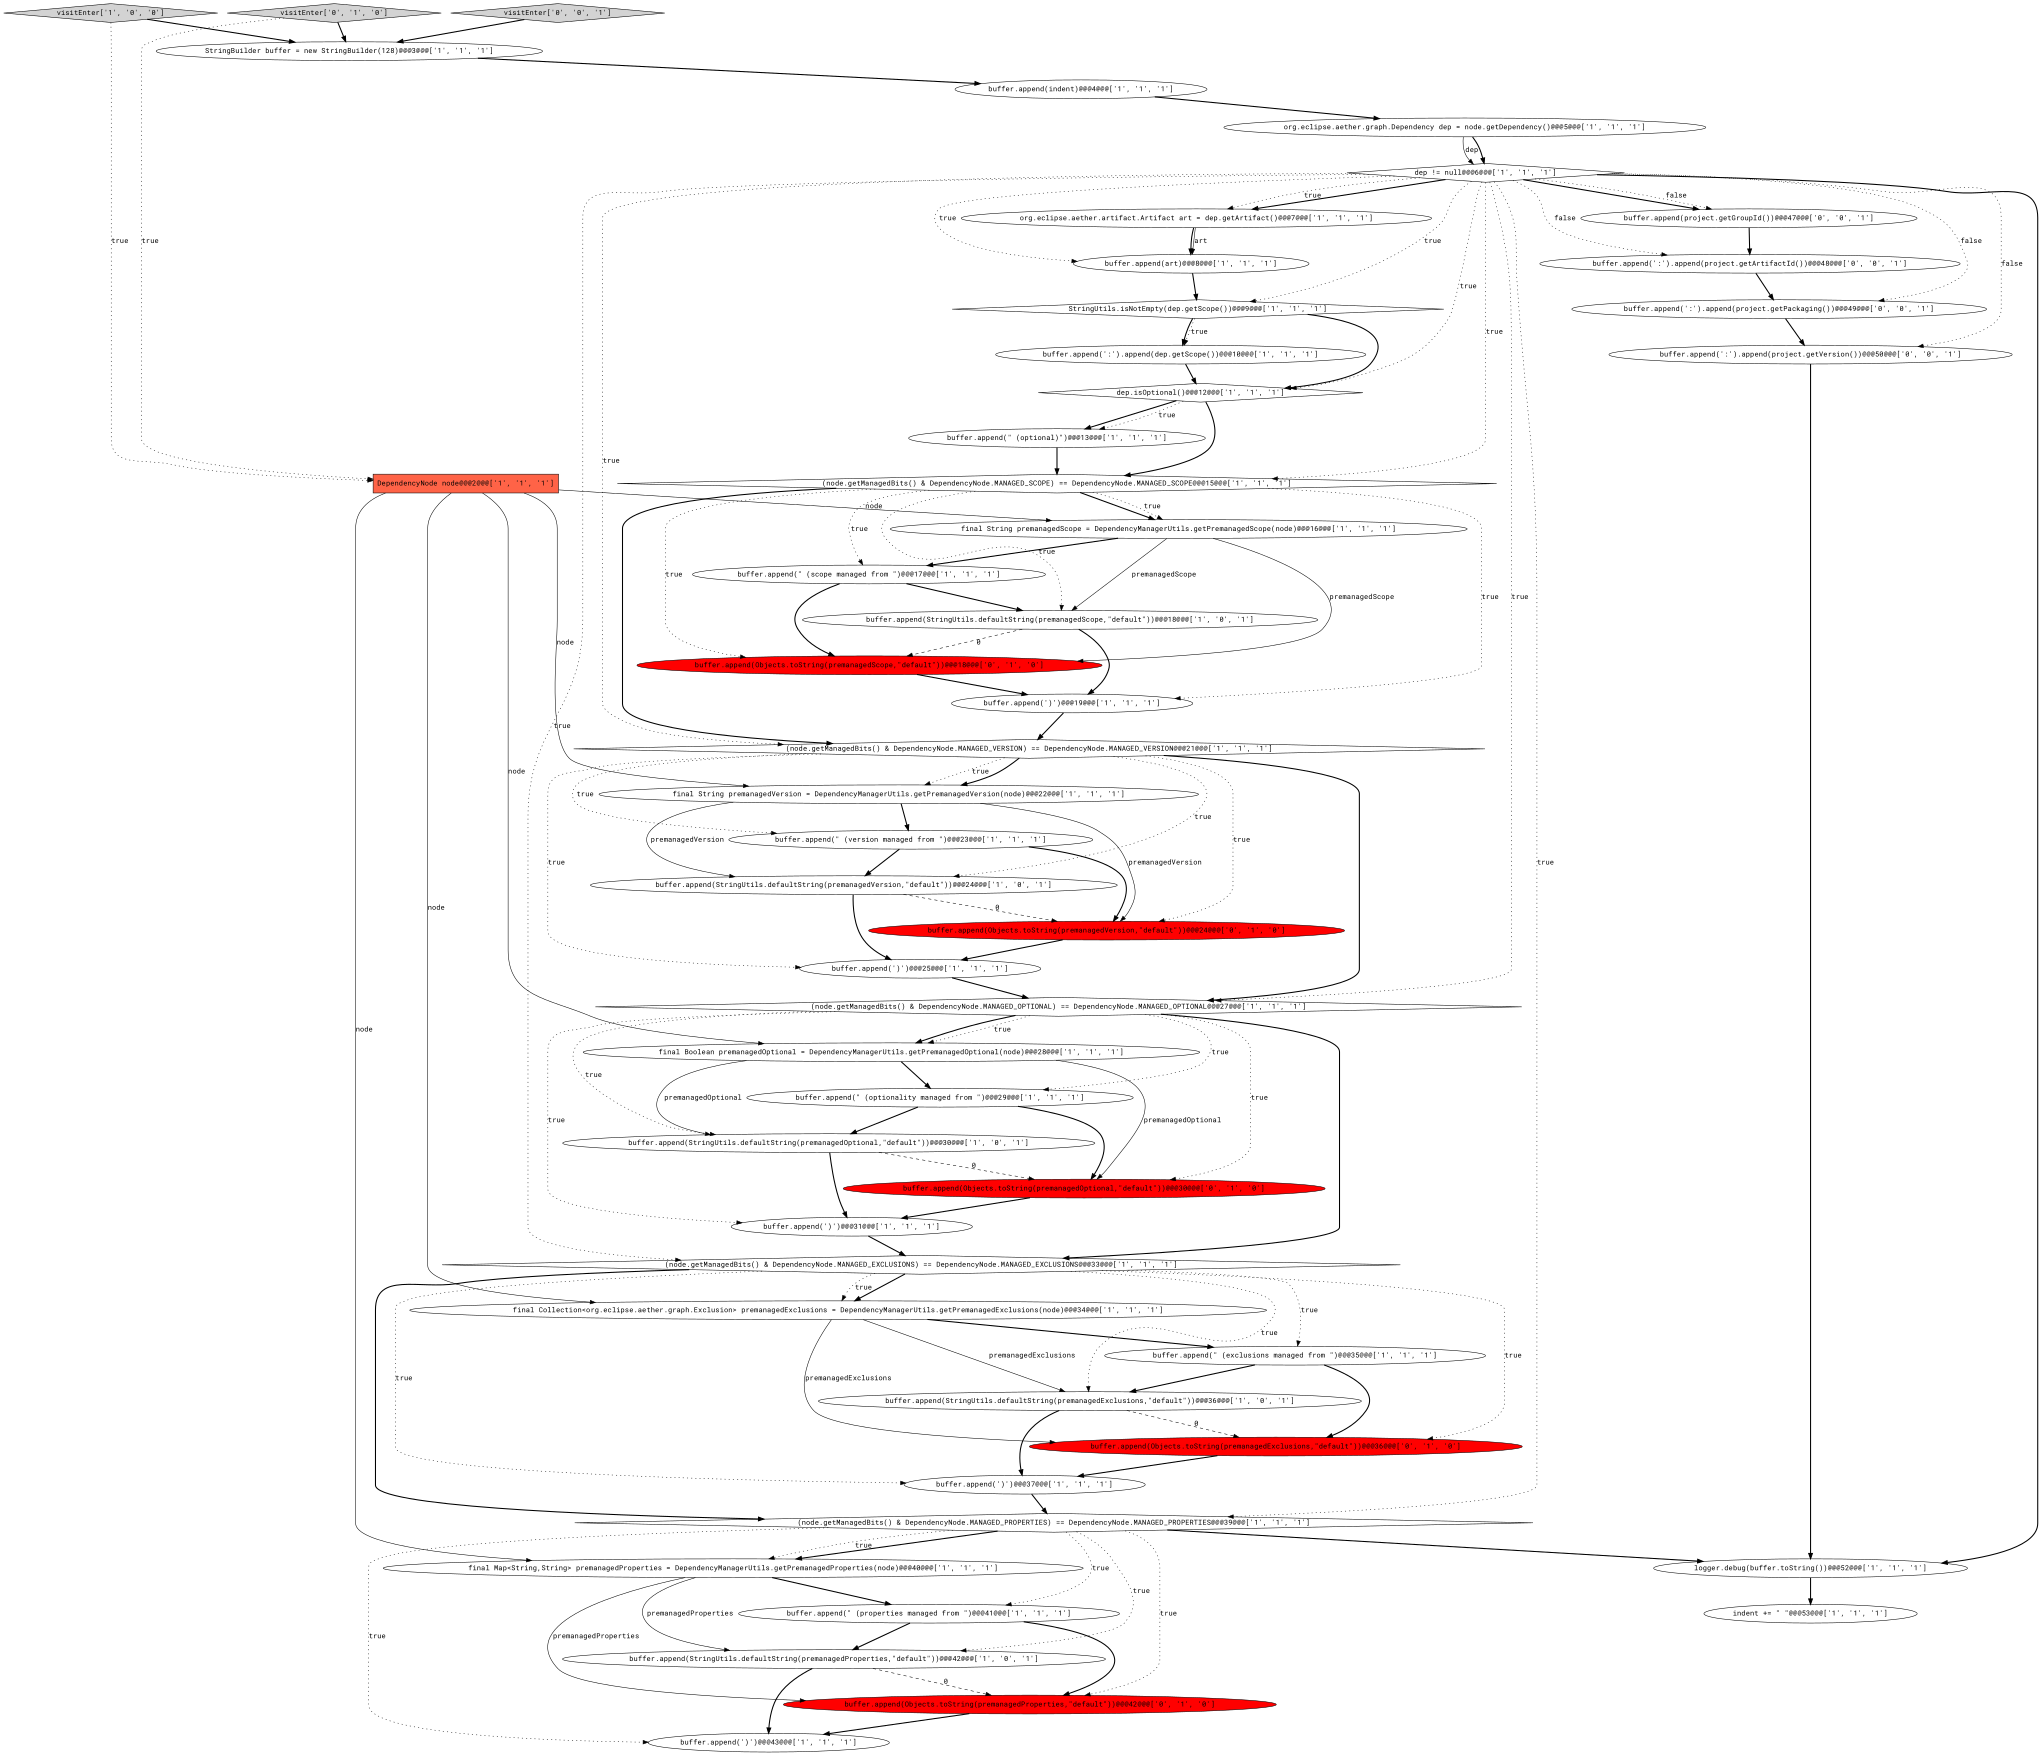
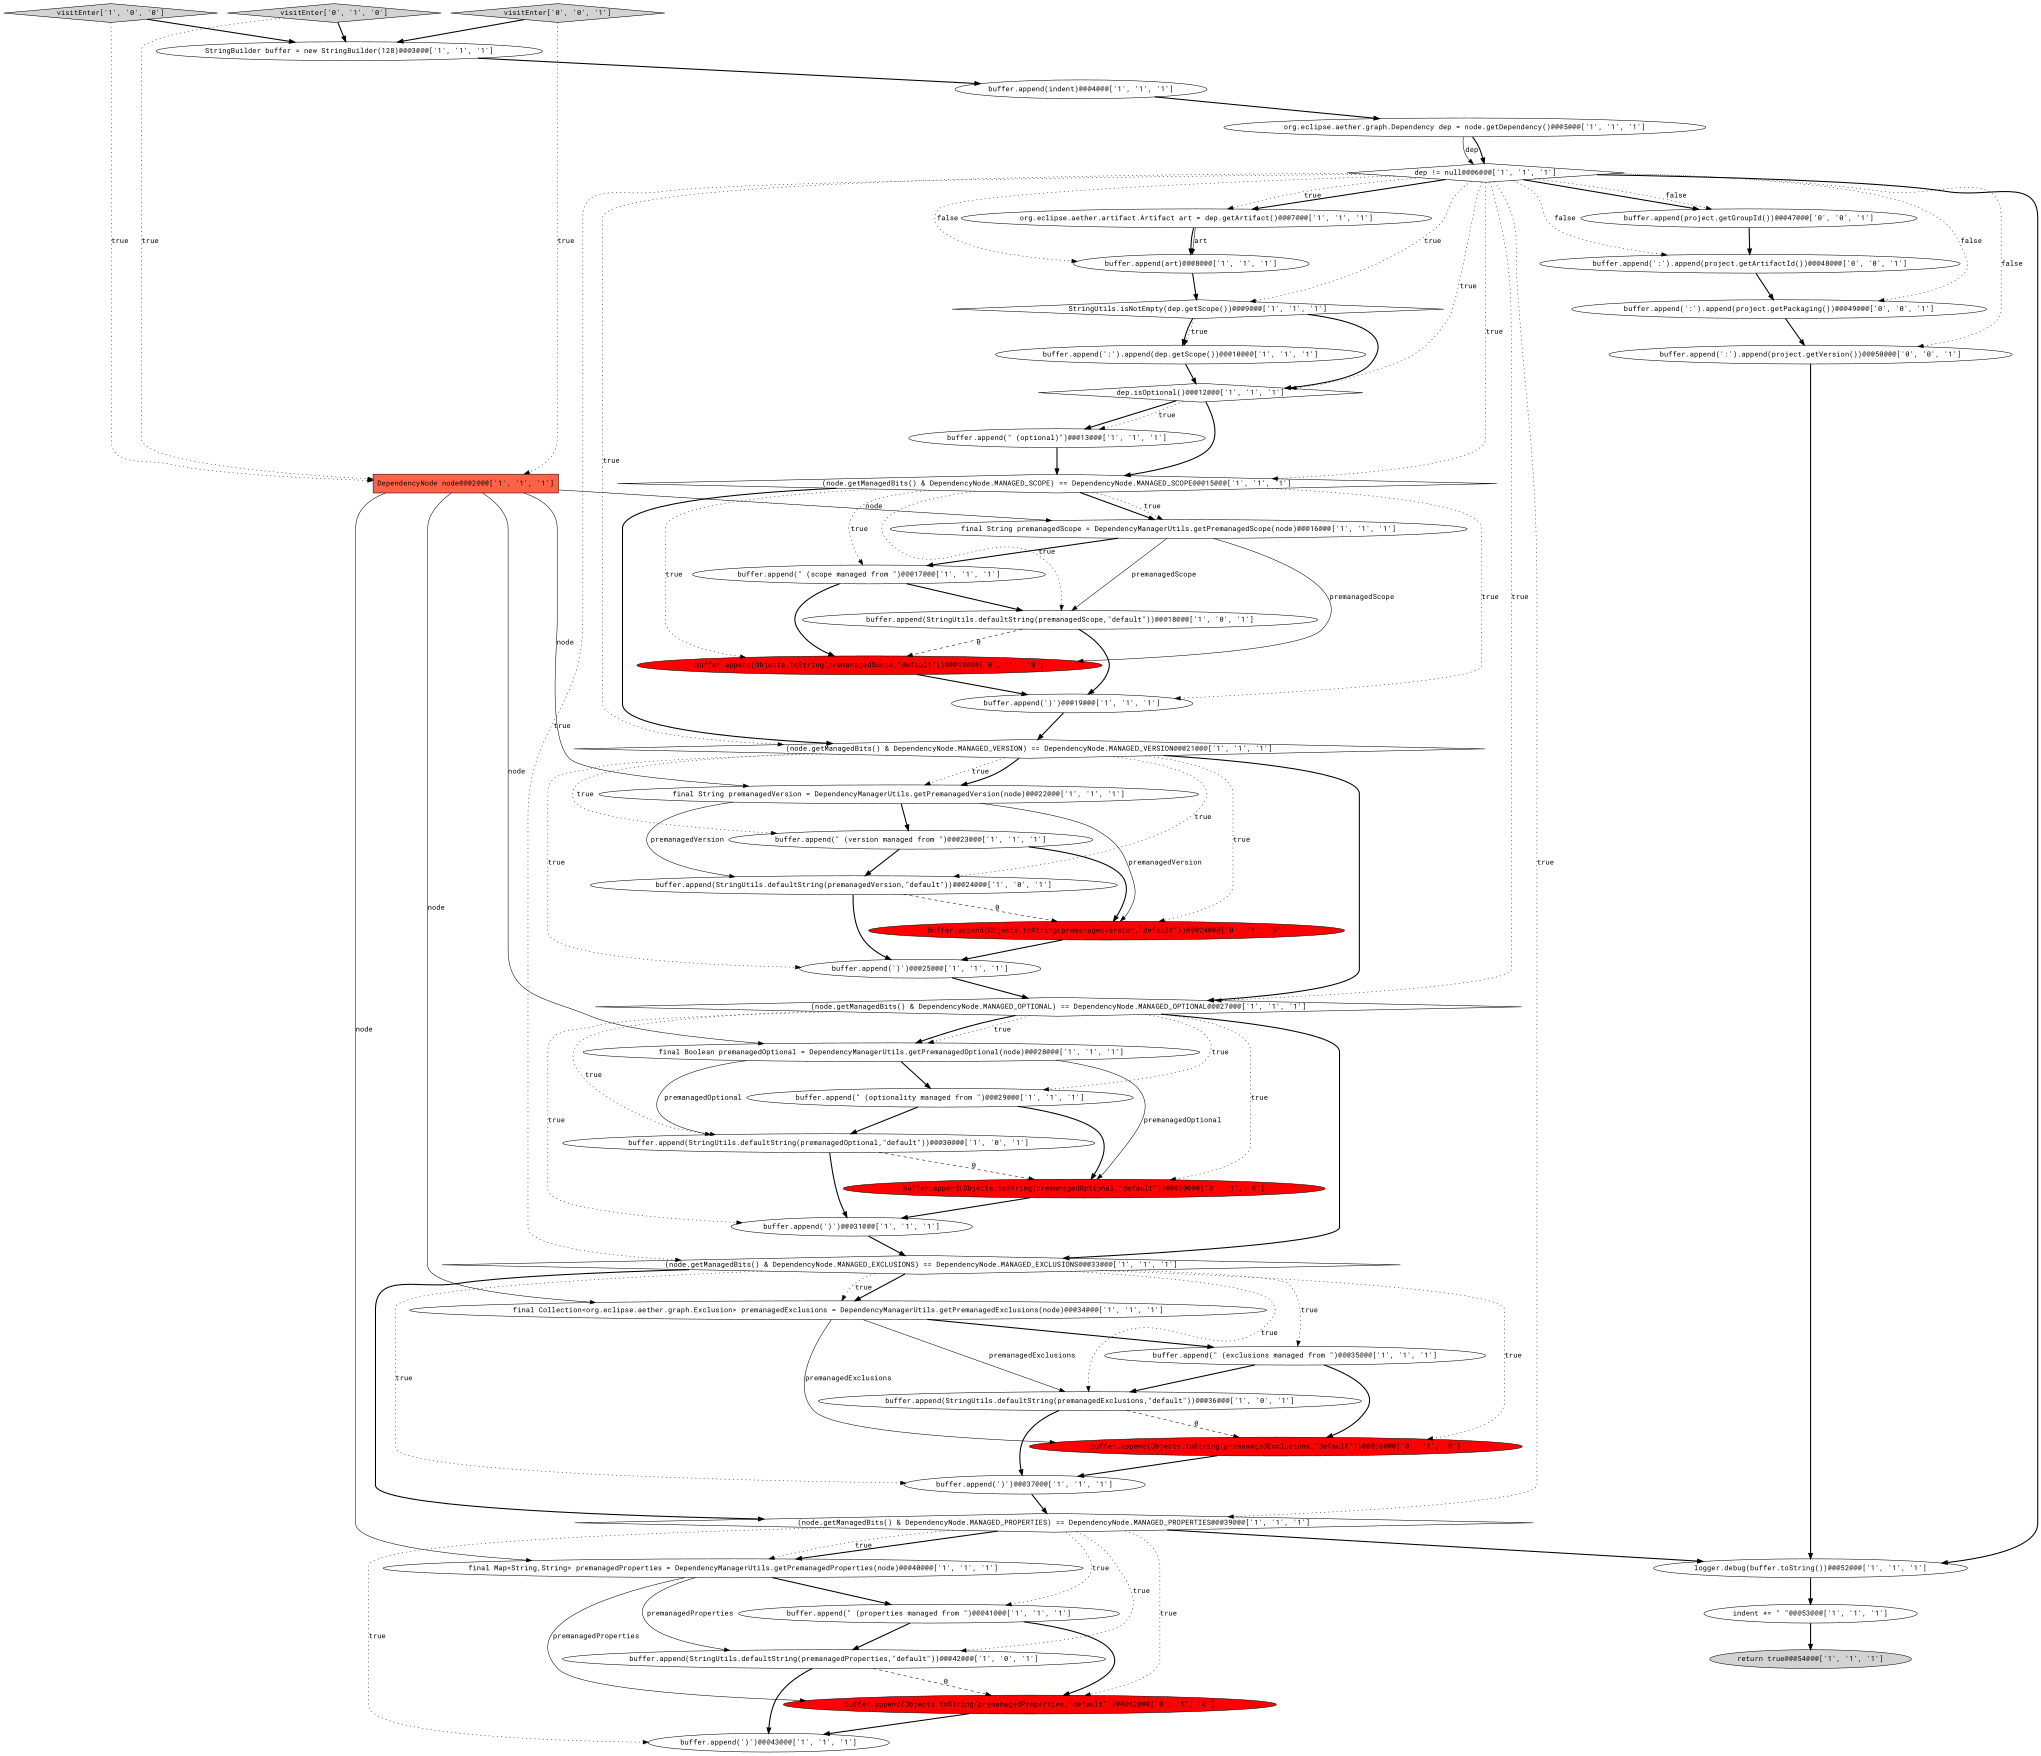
edge "dep != null@@@6@@@['1', '1', '1']" -> "buffer.append(art)@@@8@@@['1', '1', '1']": label "true" -> "false"
edge "visitEnter['0', '0', '1']" -> "DependencyNode node@@@2@@@['1', '1', '1']": added, label "true"
node "return true@@@54@@@['1', '1', '1']": added
